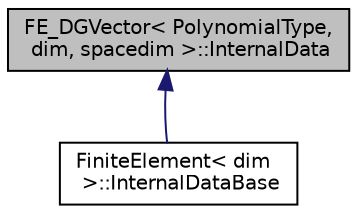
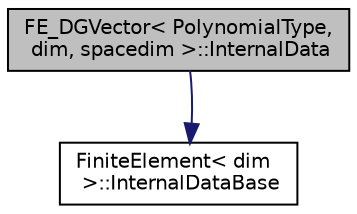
edge "FiniteElement< dim >::InternalDataBase" -> "FE_DGVector< PolynomialType, dim, spacedim >::InternalData": reversed
